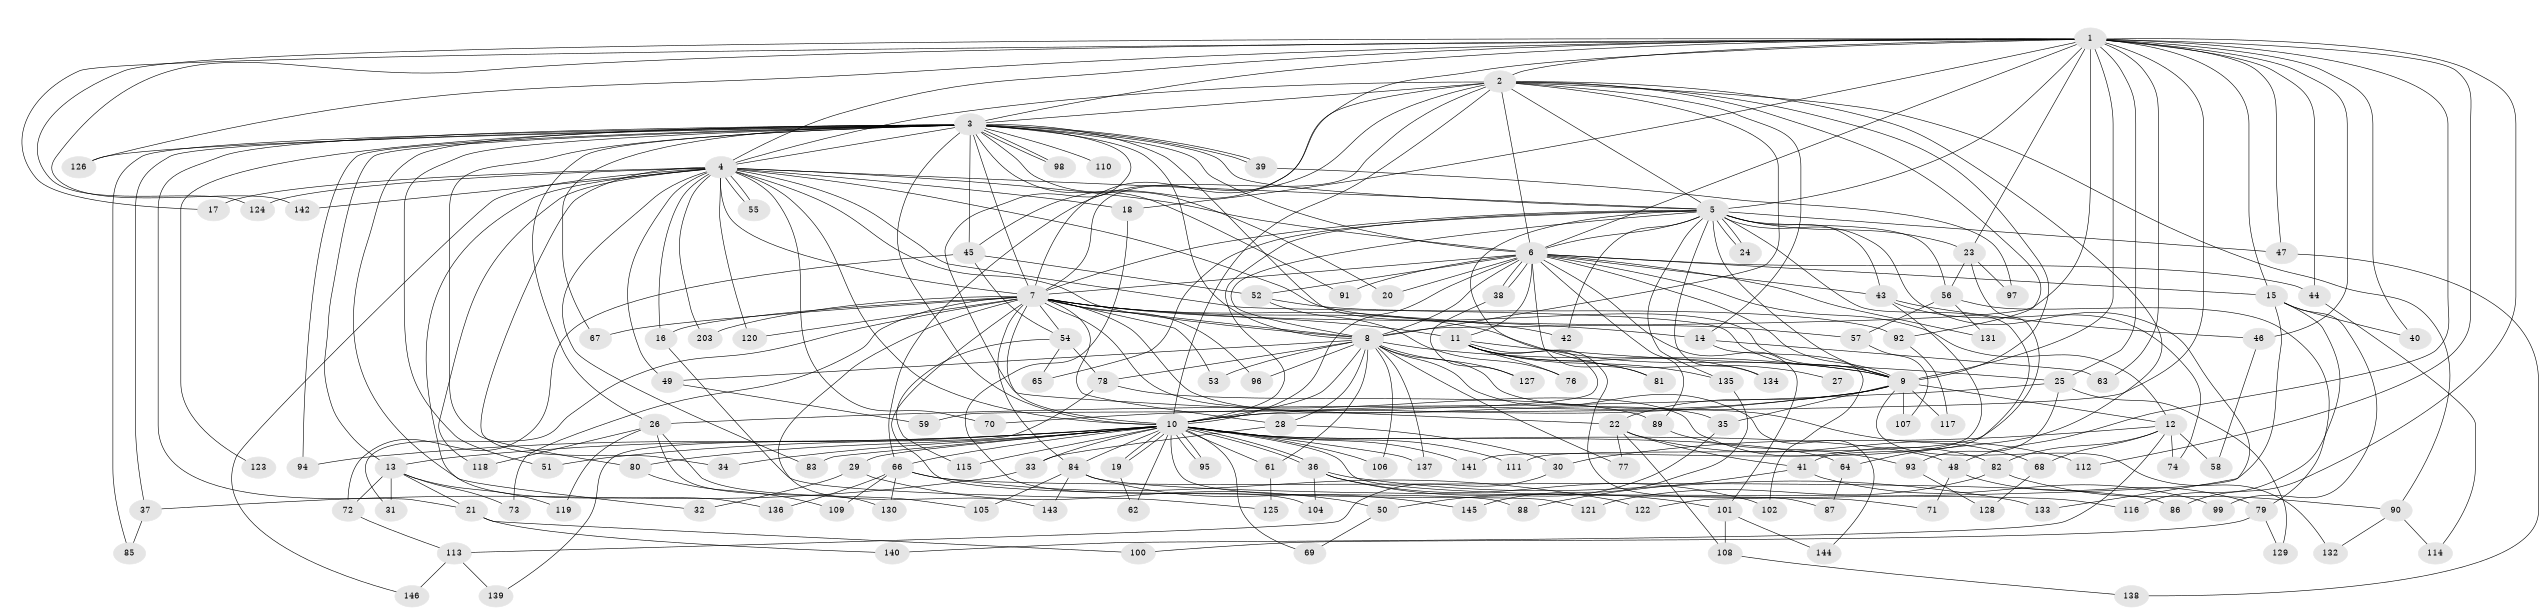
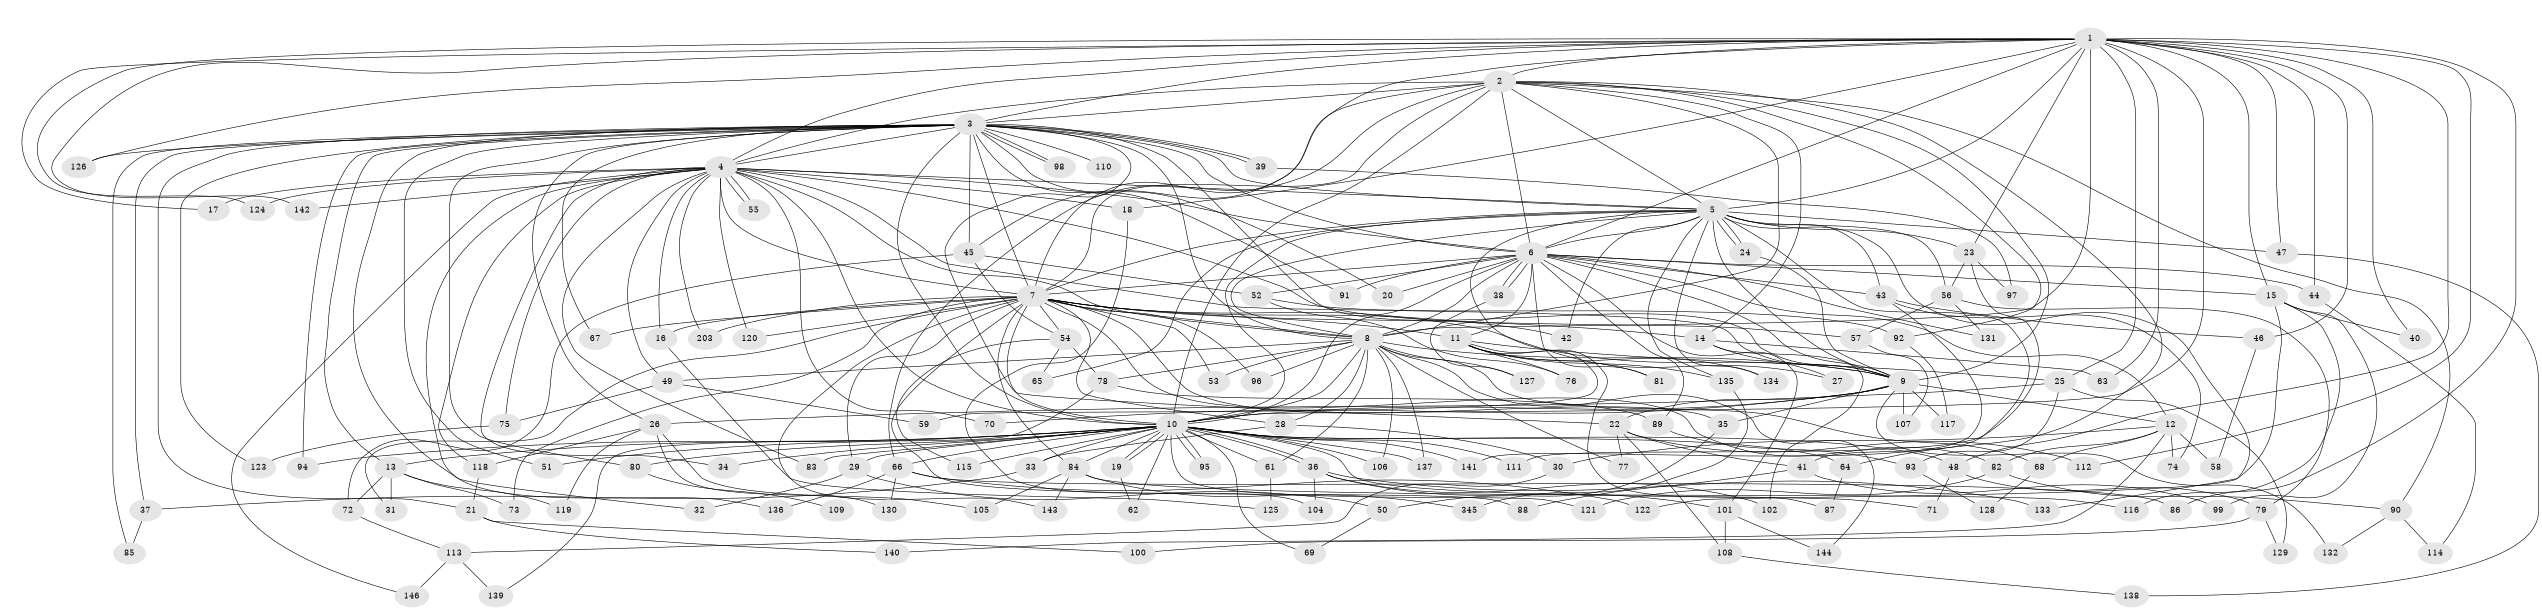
edge "1" -- "9": now "24" -- "9"
edge "7" -- "29": added
edge "14" -- "27": added
node "75": added
edge "66" -- "109": removed
edge "13" -- "21": now "118" -- "21"
node "145": label "145" -> "345"
